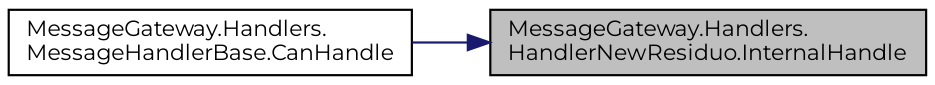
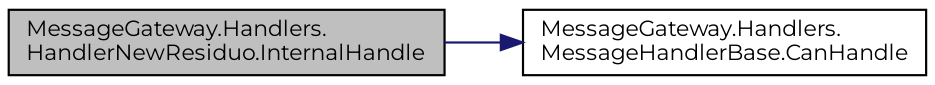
edge "MessageGateway.Handlers. MessageHandlerBase.CanHandle" -> "MessageGateway.Handlers. HandlerNewResiduo.InternalHandle": reversed
